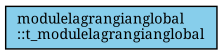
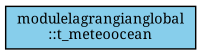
node "modulelagrangianglobal ::t_modulelagrangianglobal": label "modulelagrangianglobal ::t_modulelagrangianglobal" -> "modulelagrangianglobal ::t_meteoocean"
